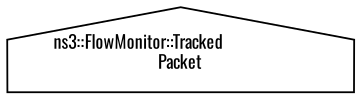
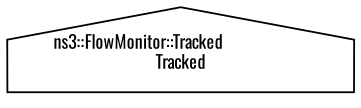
node "ns3::FlowMonitor::Tracked Packet": label "ns3::FlowMonitor::Tracked Packet" -> "ns3::FlowMonitor::Tracked Tracked"
